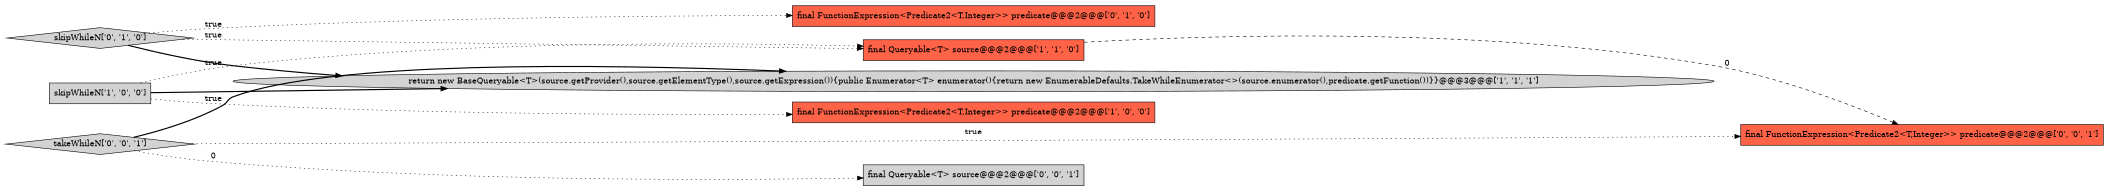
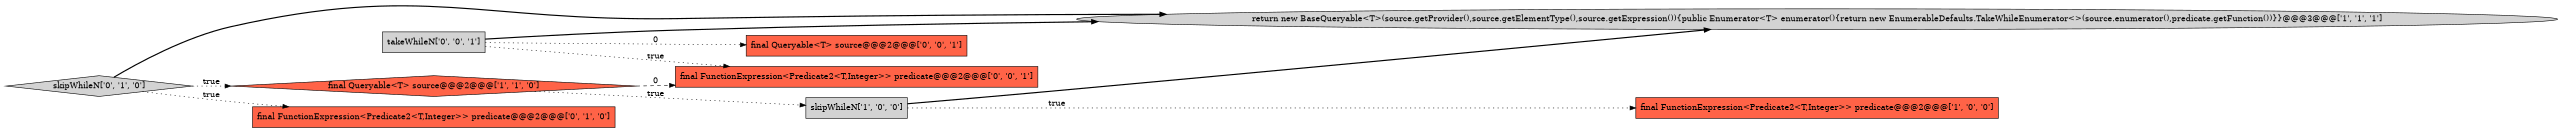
edge "skipWhileN['1', '0', '0']" -> "final Queryable<T> source@@@2@@@['1', '1', '0']": reversed
node "final Queryable<T> source@@@2@@@['1', '1', '0']": shape box -> diamond
node "takeWhileN['0', '0', '1']": shape diamond -> box
node "final Queryable<T> source@@@2@@@['0', '0', '1']": fillcolor lightgray -> tomato
